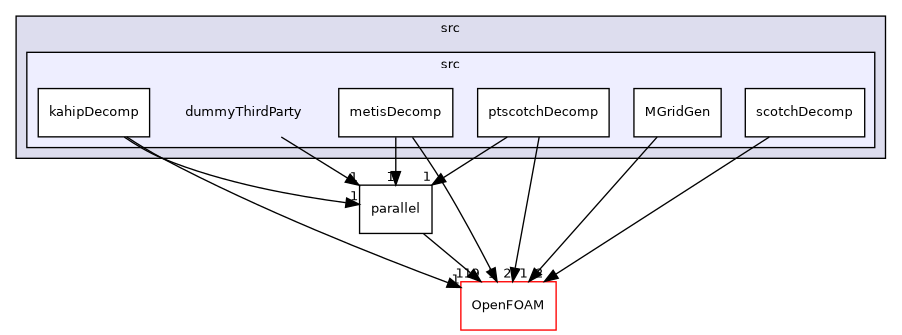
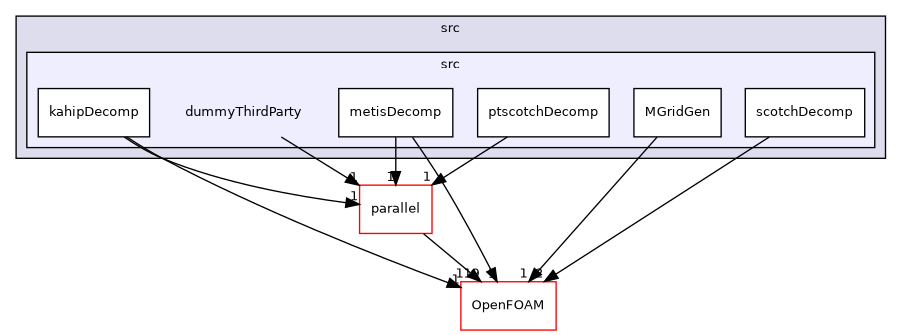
edge "ptscotchDecomp" -> "OpenFOAM": removed
node "parallel": color black -> red
